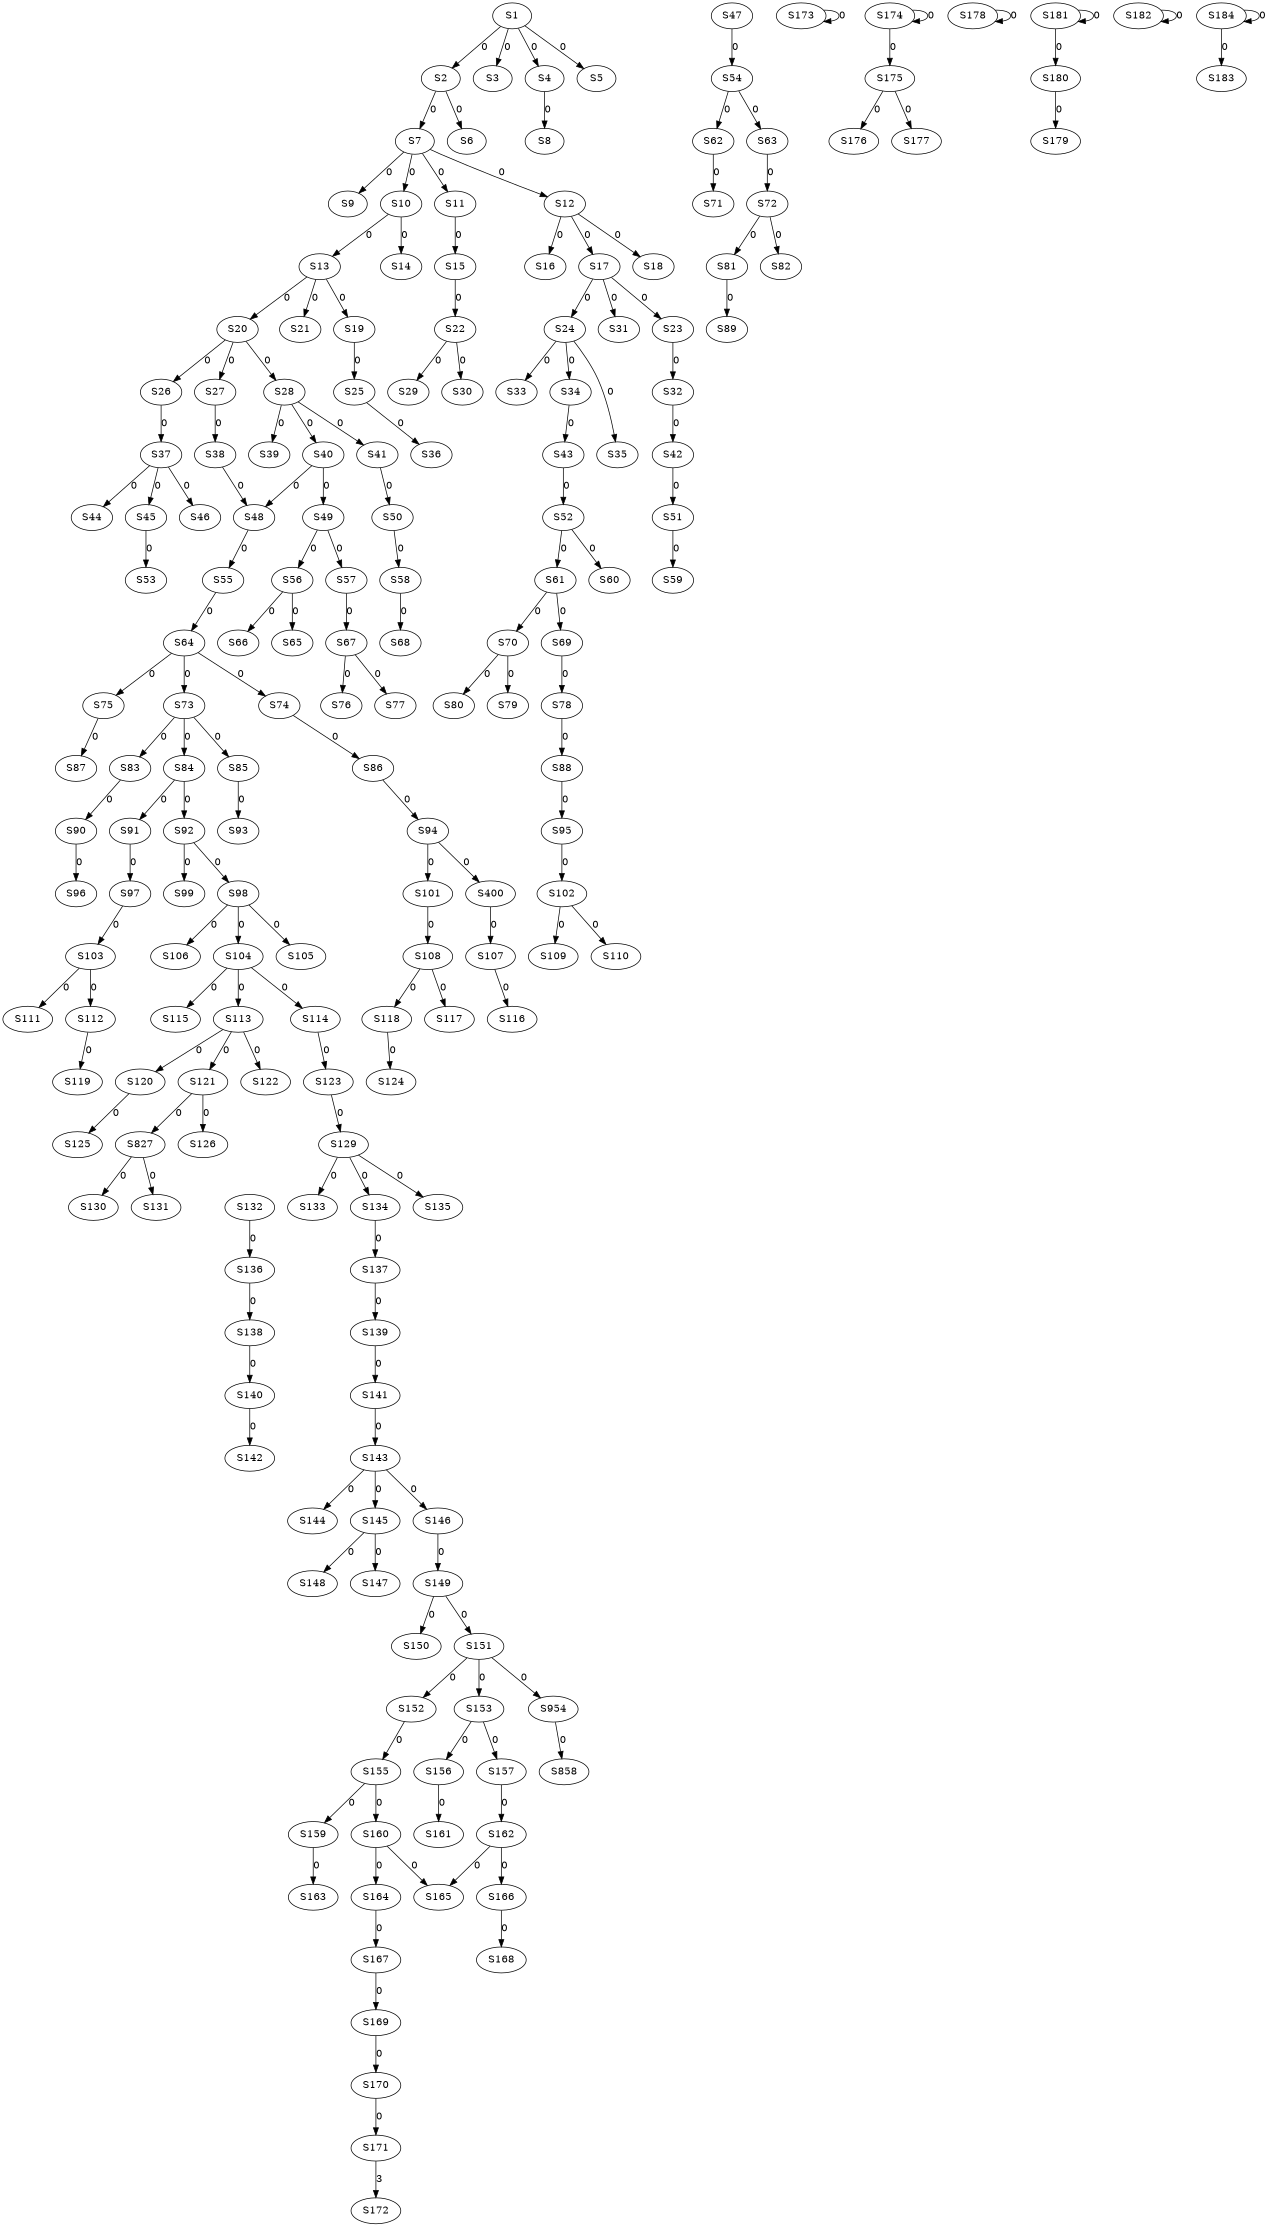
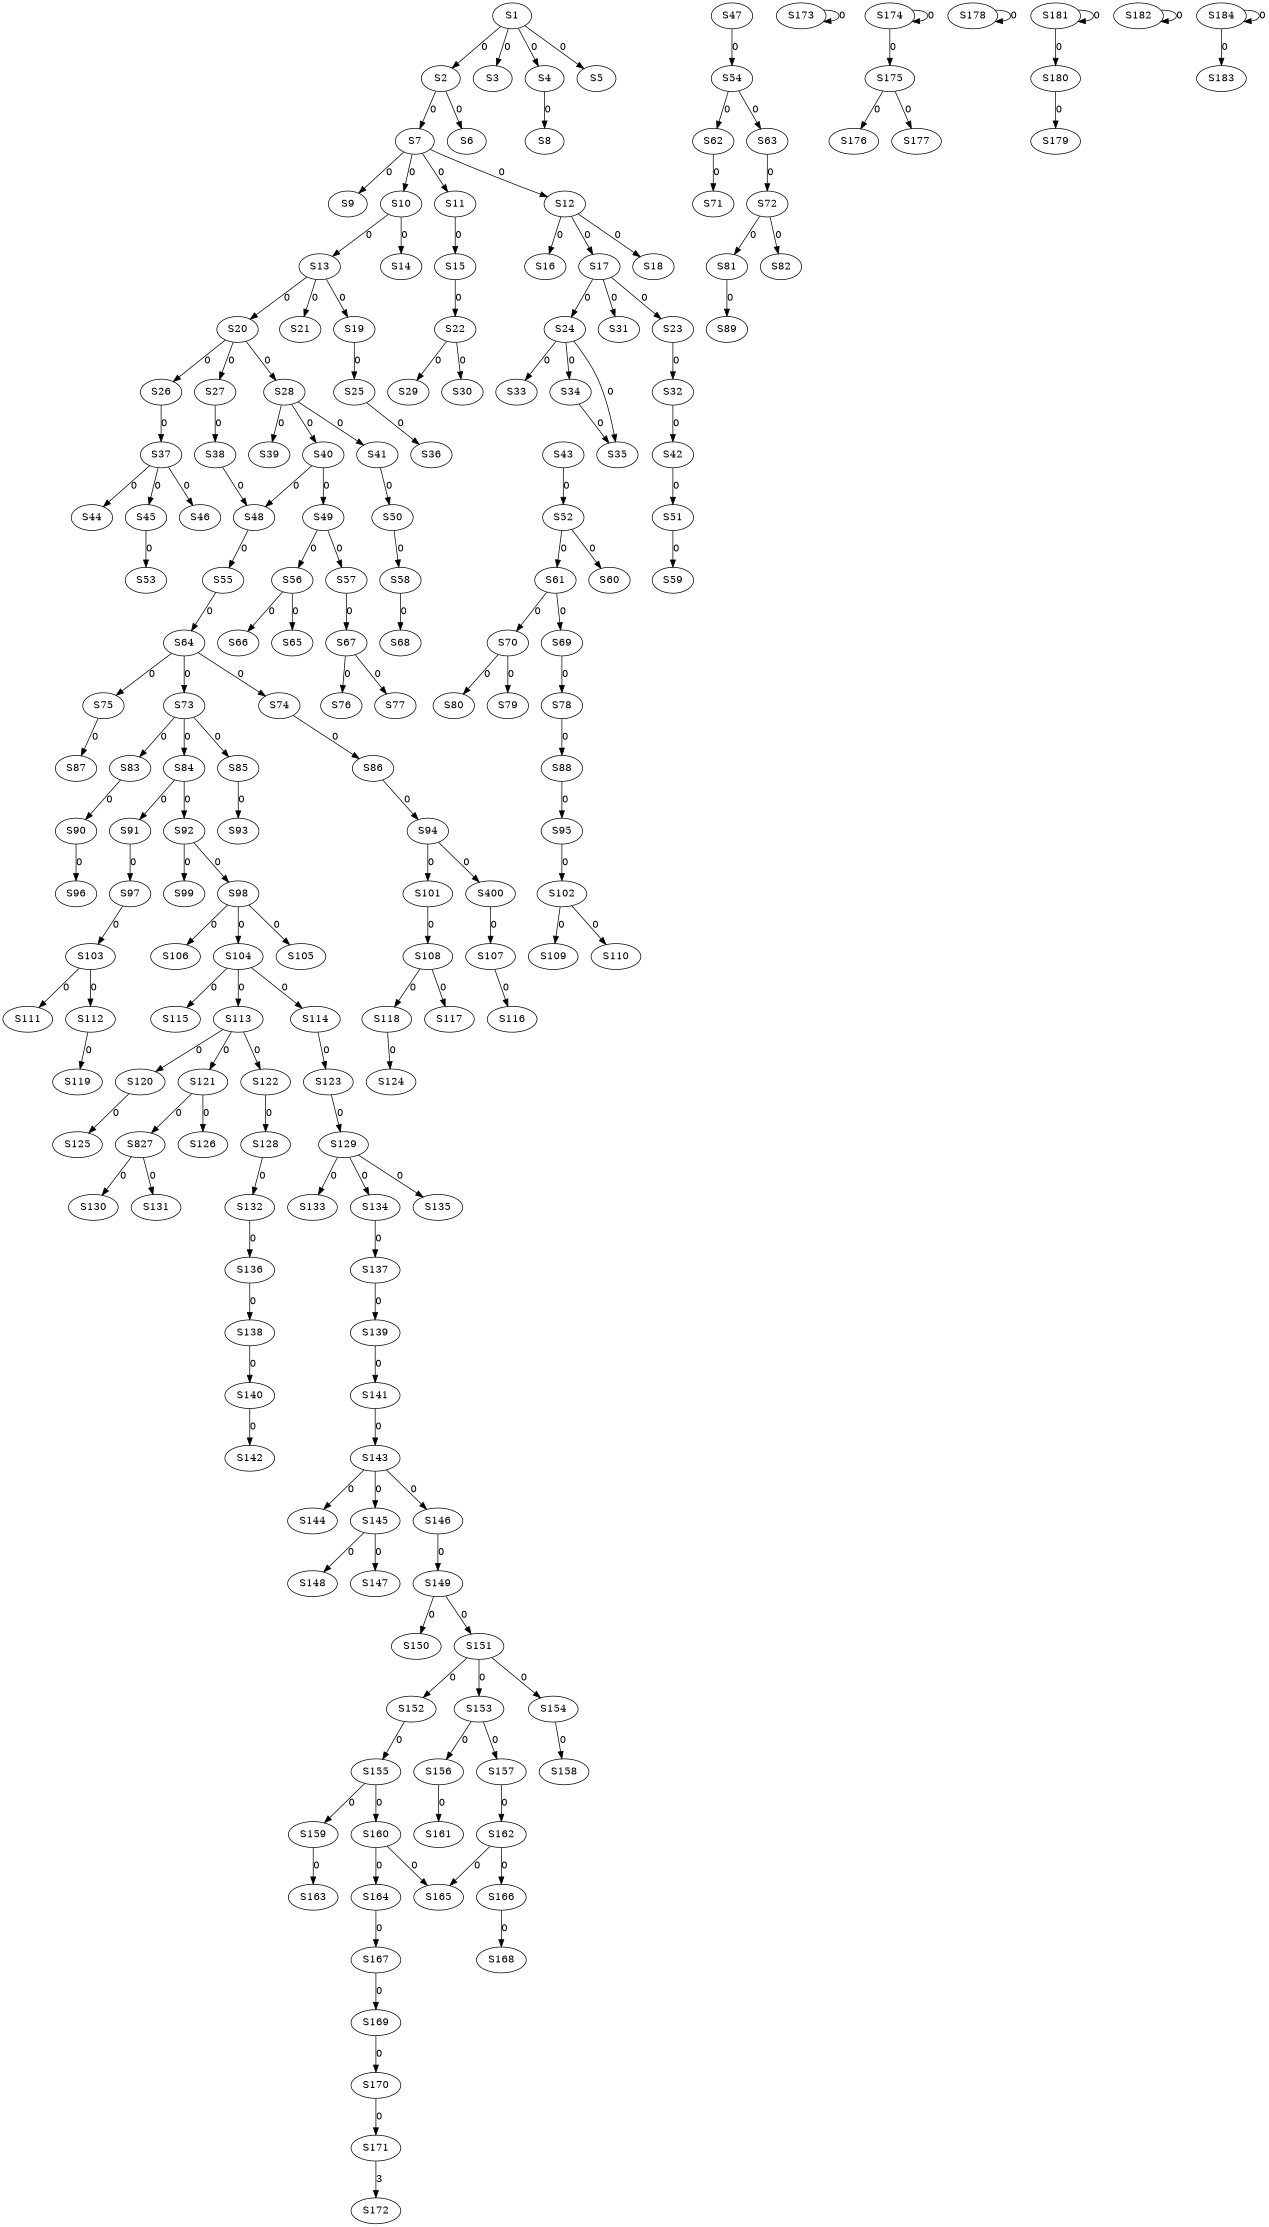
edge "S34" -> "S43": now "S34" -> "S35"
node "S128": added
node "S954": label "S954" -> "S154"
node "S858": label "S858" -> "S158"
